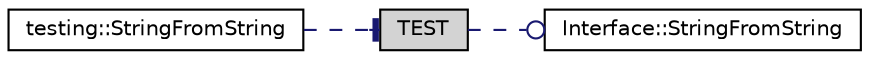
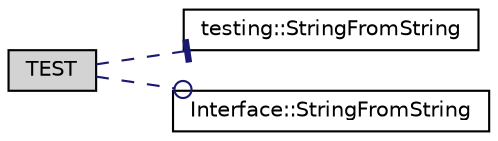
edge "testing::StringFromString" -> "TEST": reversed
